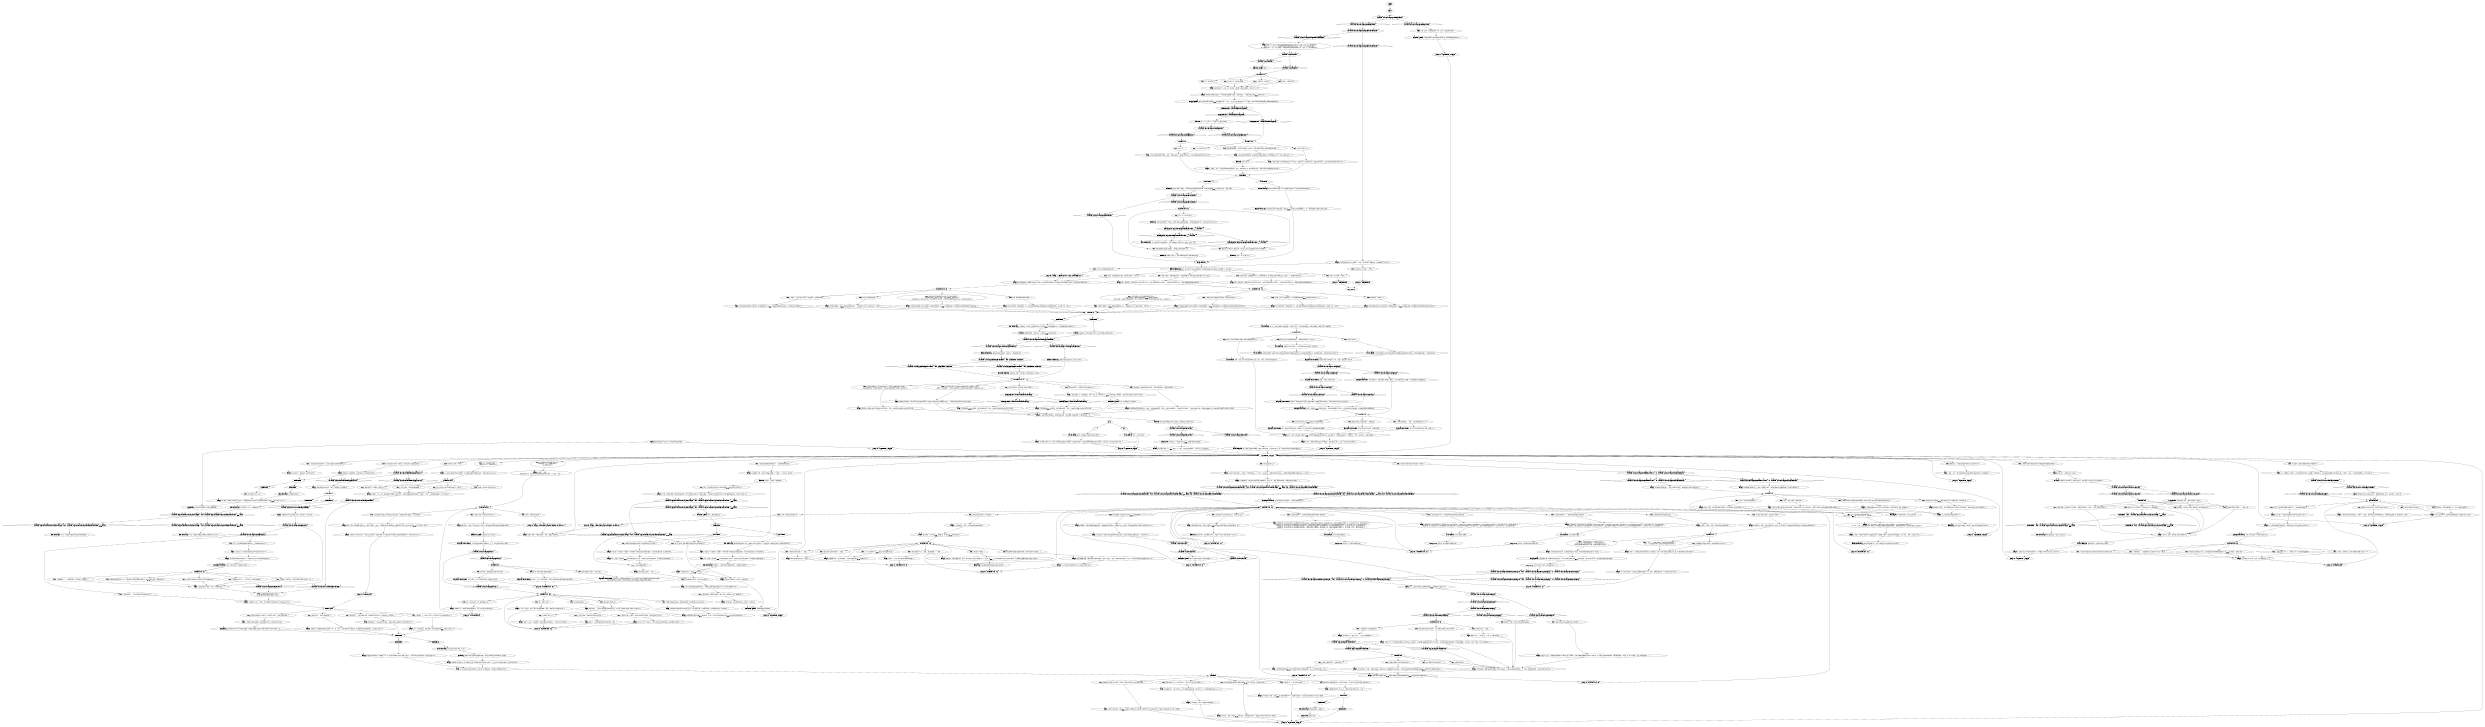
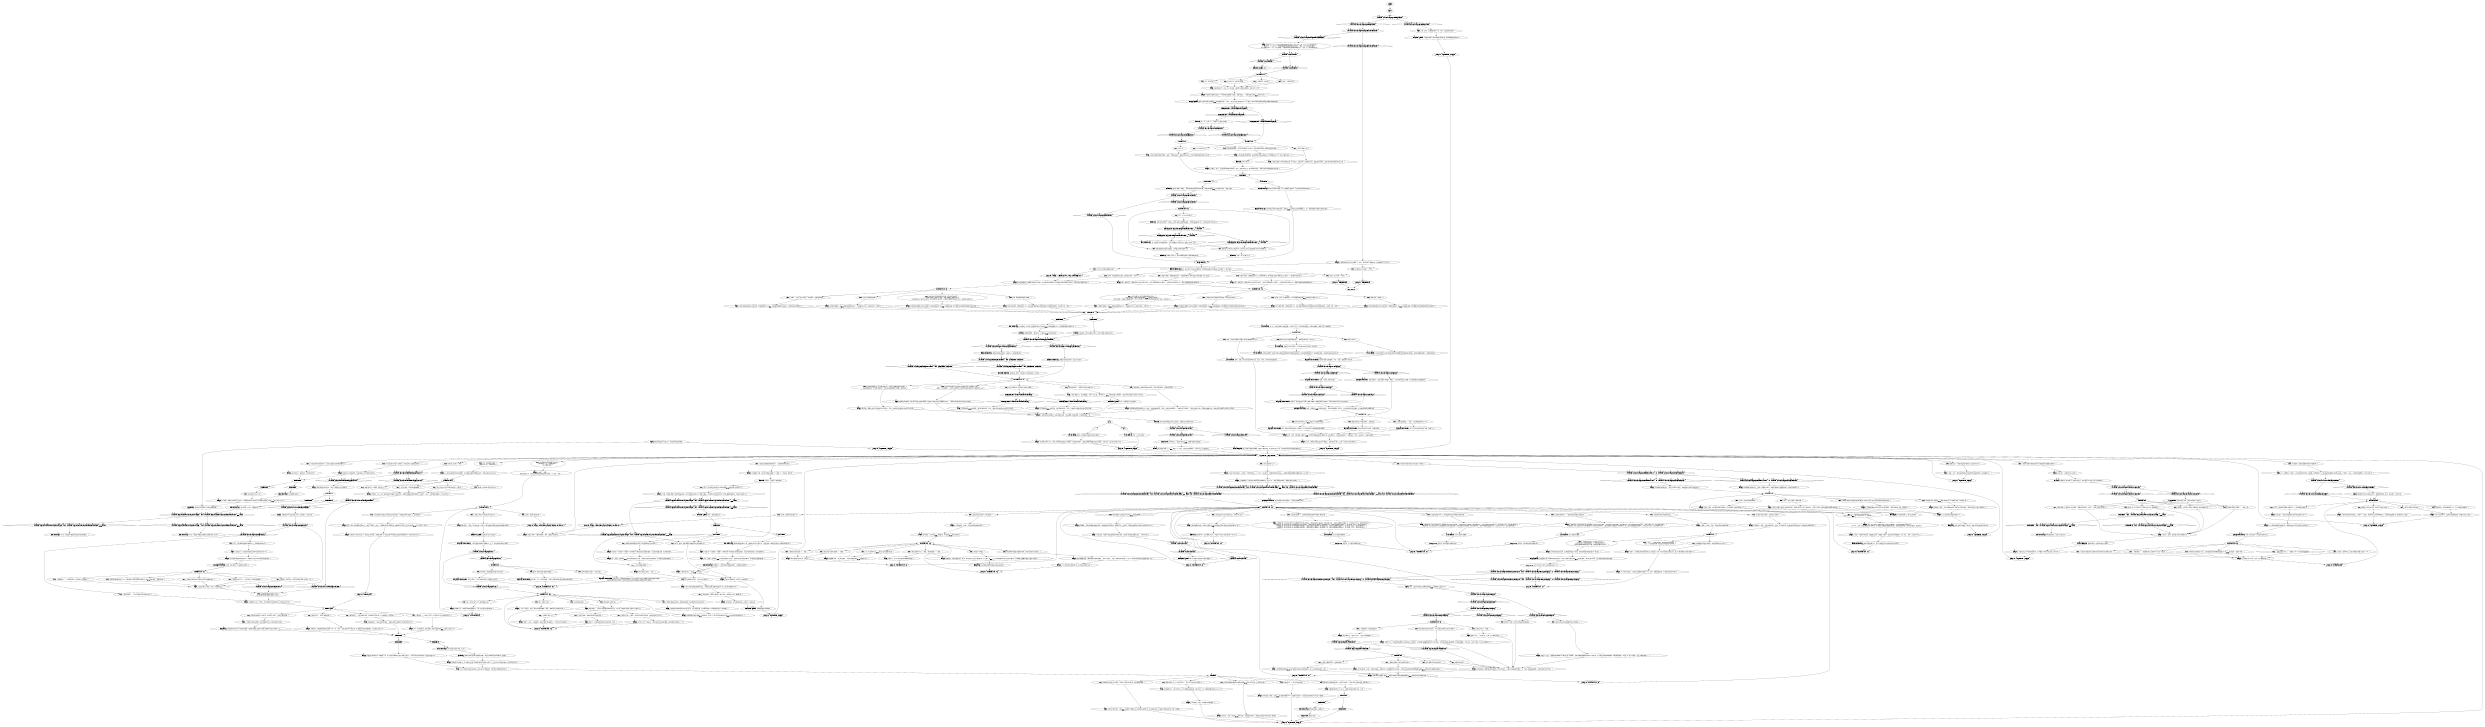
node "MAINHUB - TIAGO": label "MAINHUB - TIAGO" -> "MAINHUB - LEAVEHUB"
